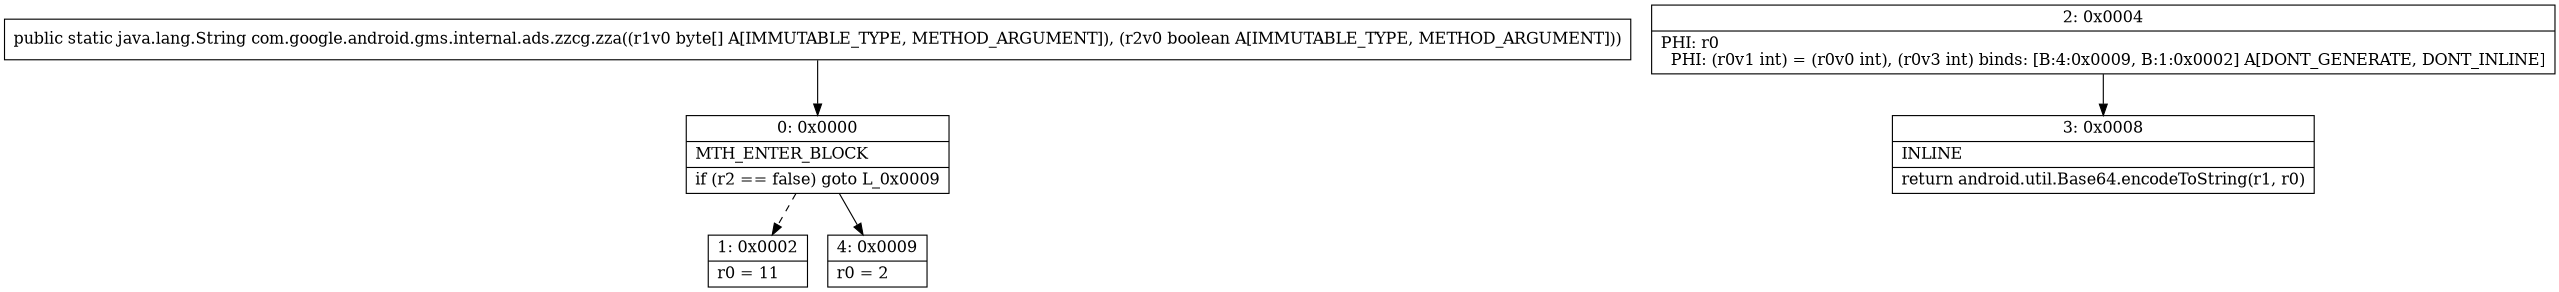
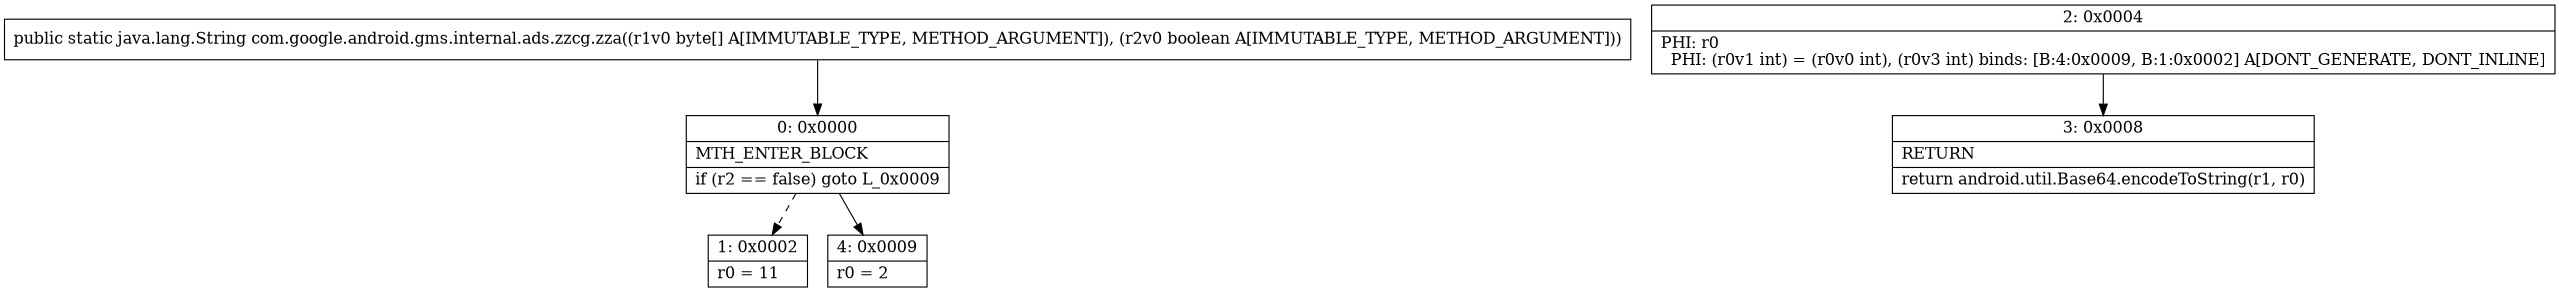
node "3: 0x0008": text "INLINE" -> "RETURN"
